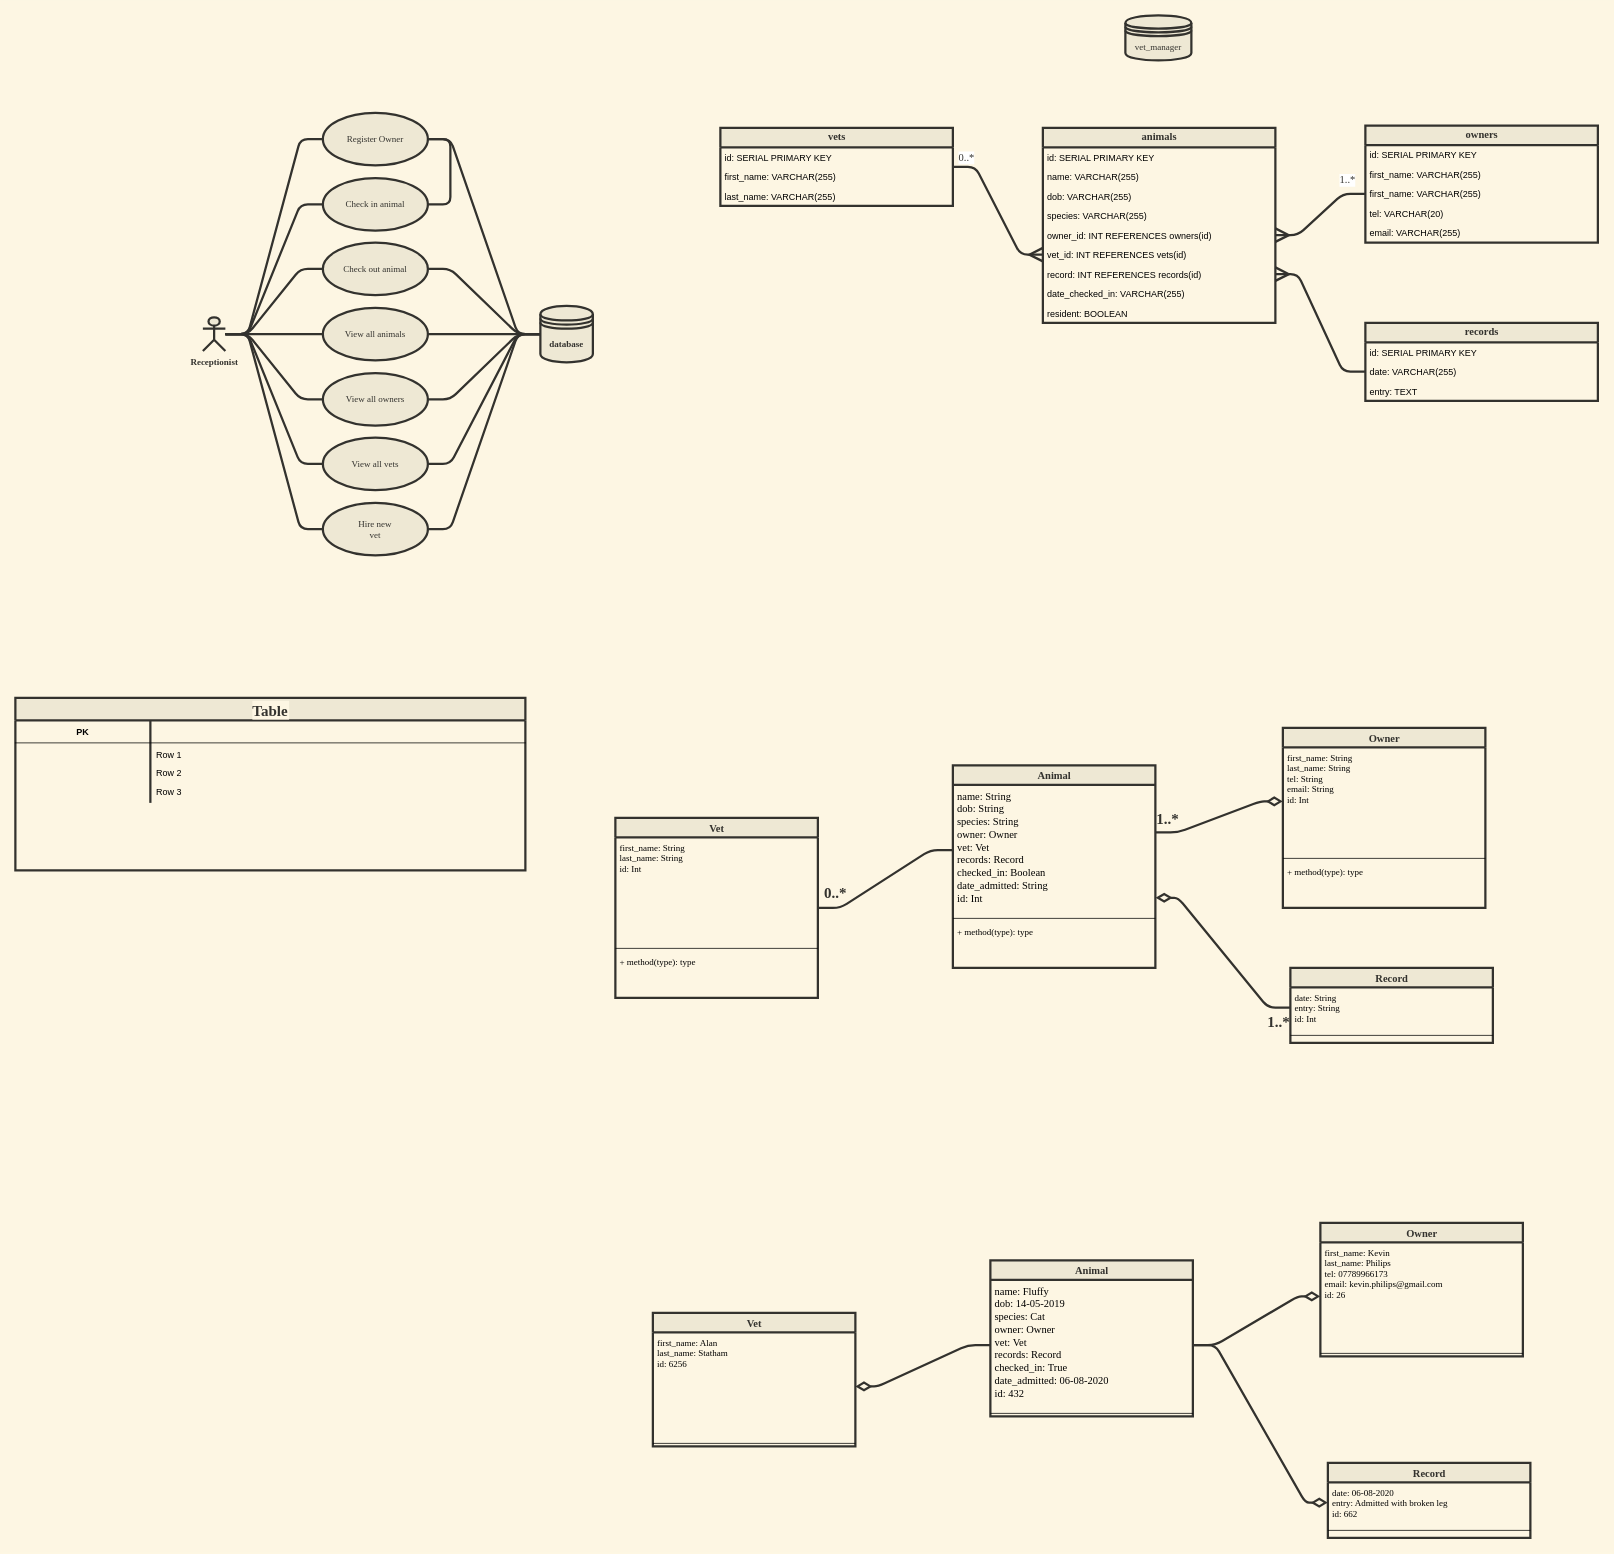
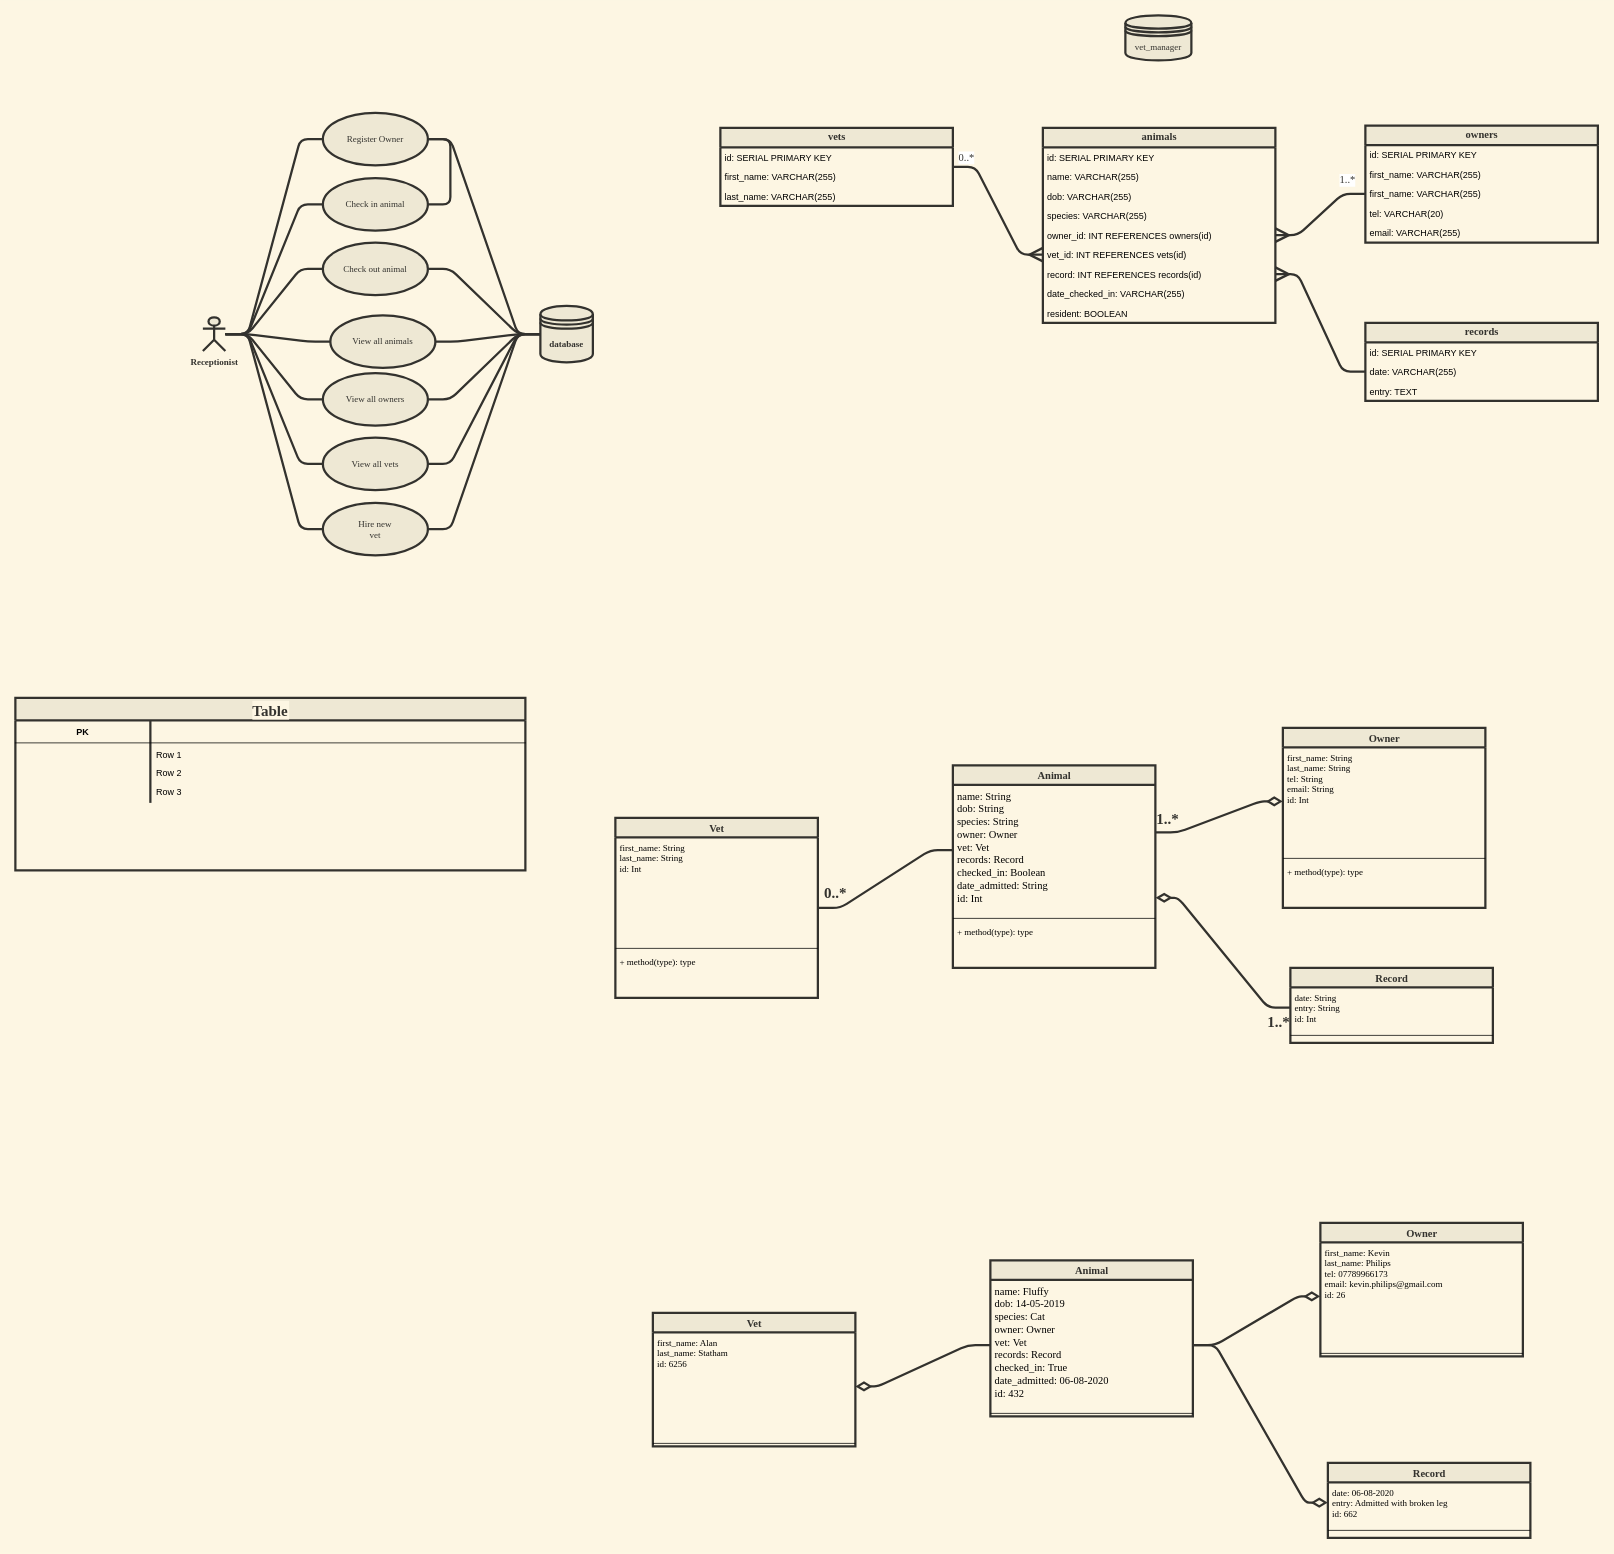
node "View all animals": moved (375, 334) -> (383, 342)
